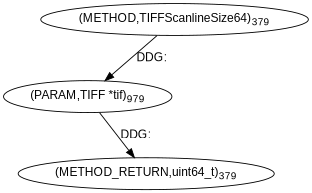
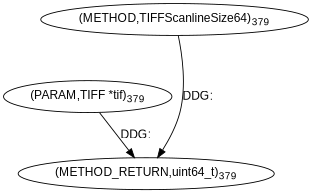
edge "(METHOD,TIFFScanlineSize64)" -> "(PARAM,TIFF *tif)": now "(METHOD,TIFFScanlineSize64)" -> "(METHOD_RETURN,uint64_t)"
node "(PARAM,TIFF *tif)": text "979" -> "379"
